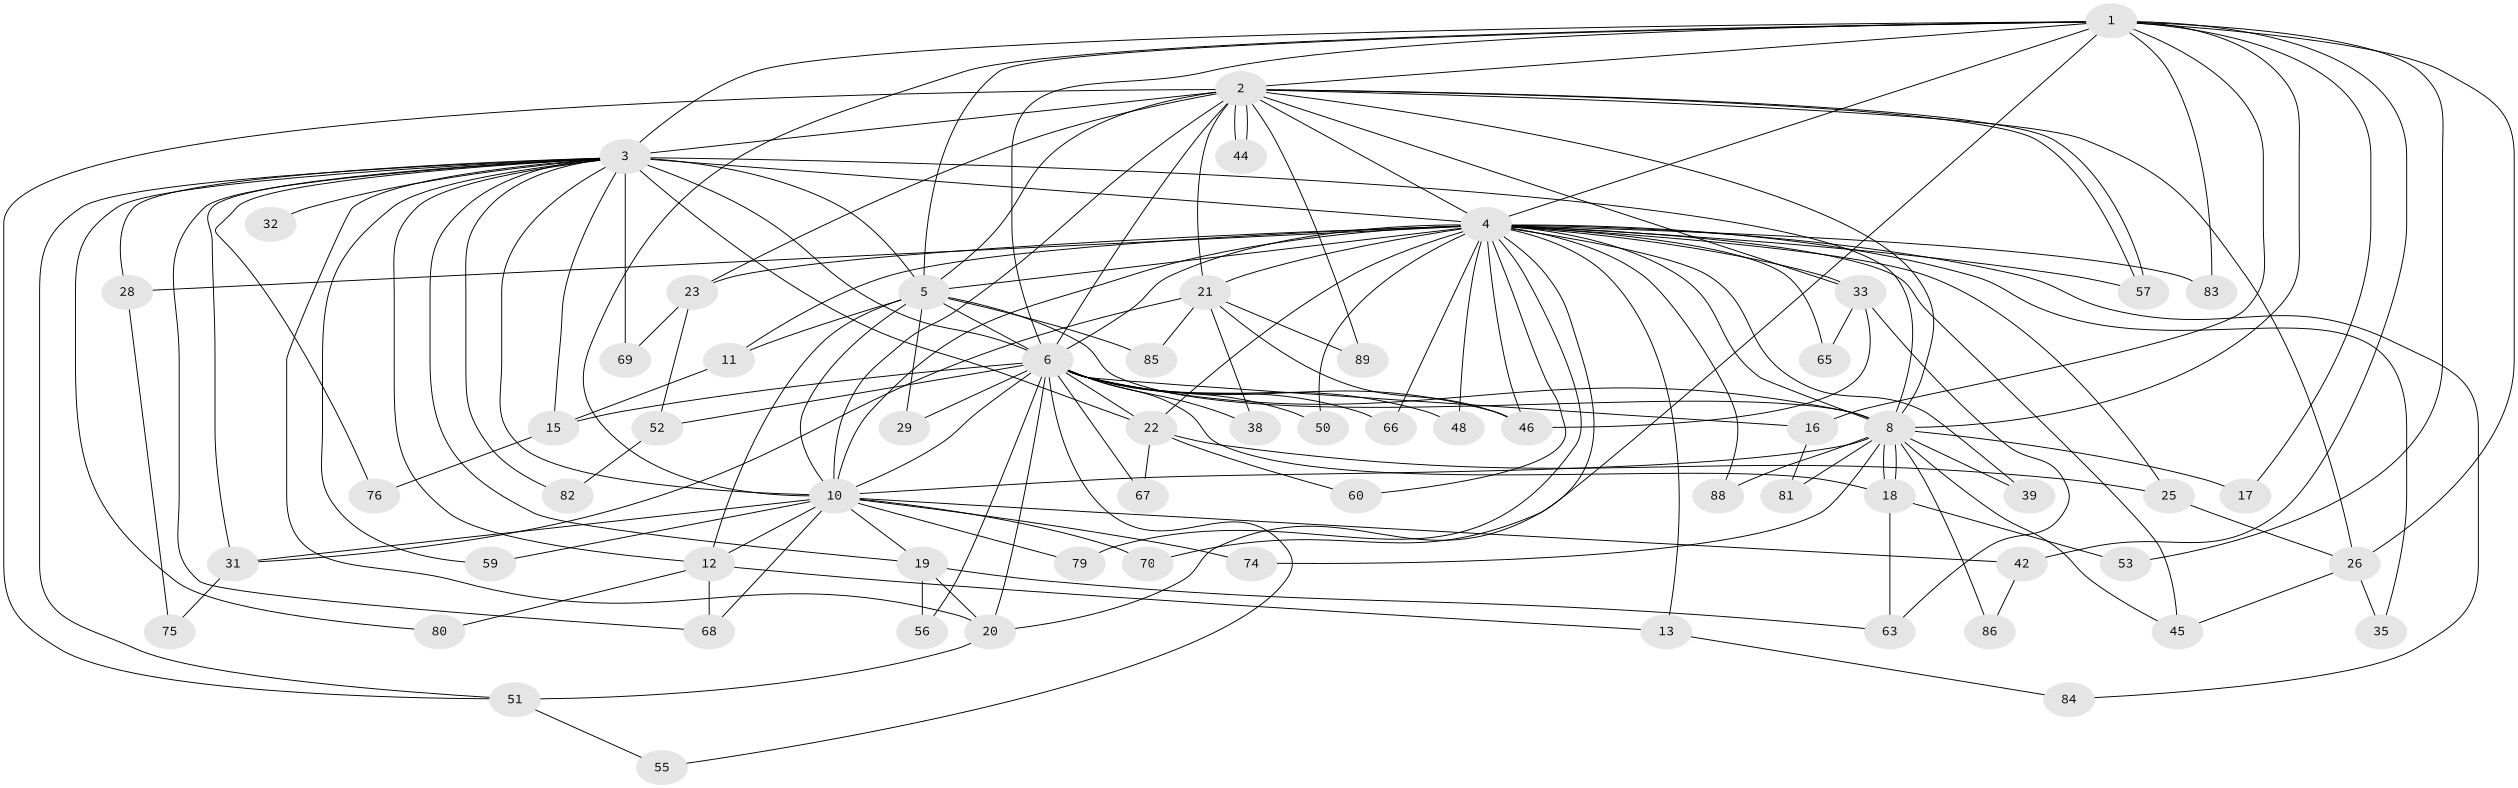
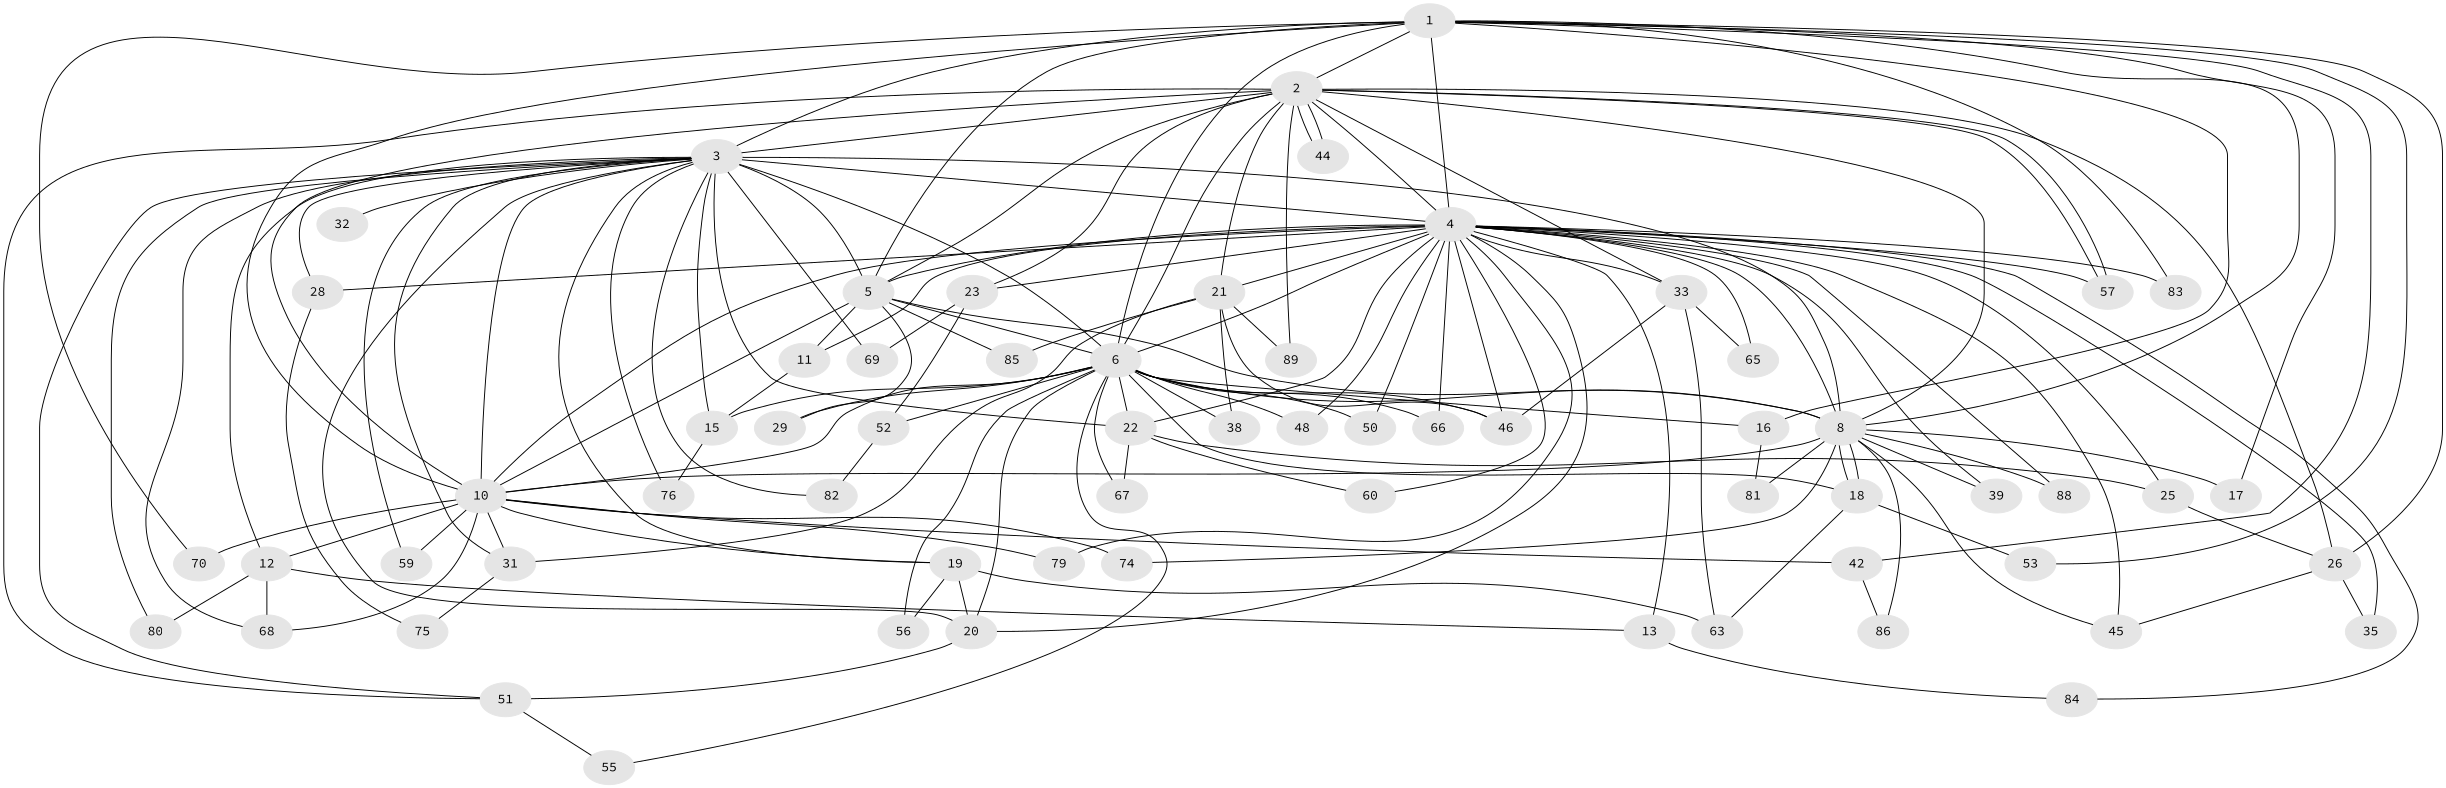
edge "5" -- "12": removed
